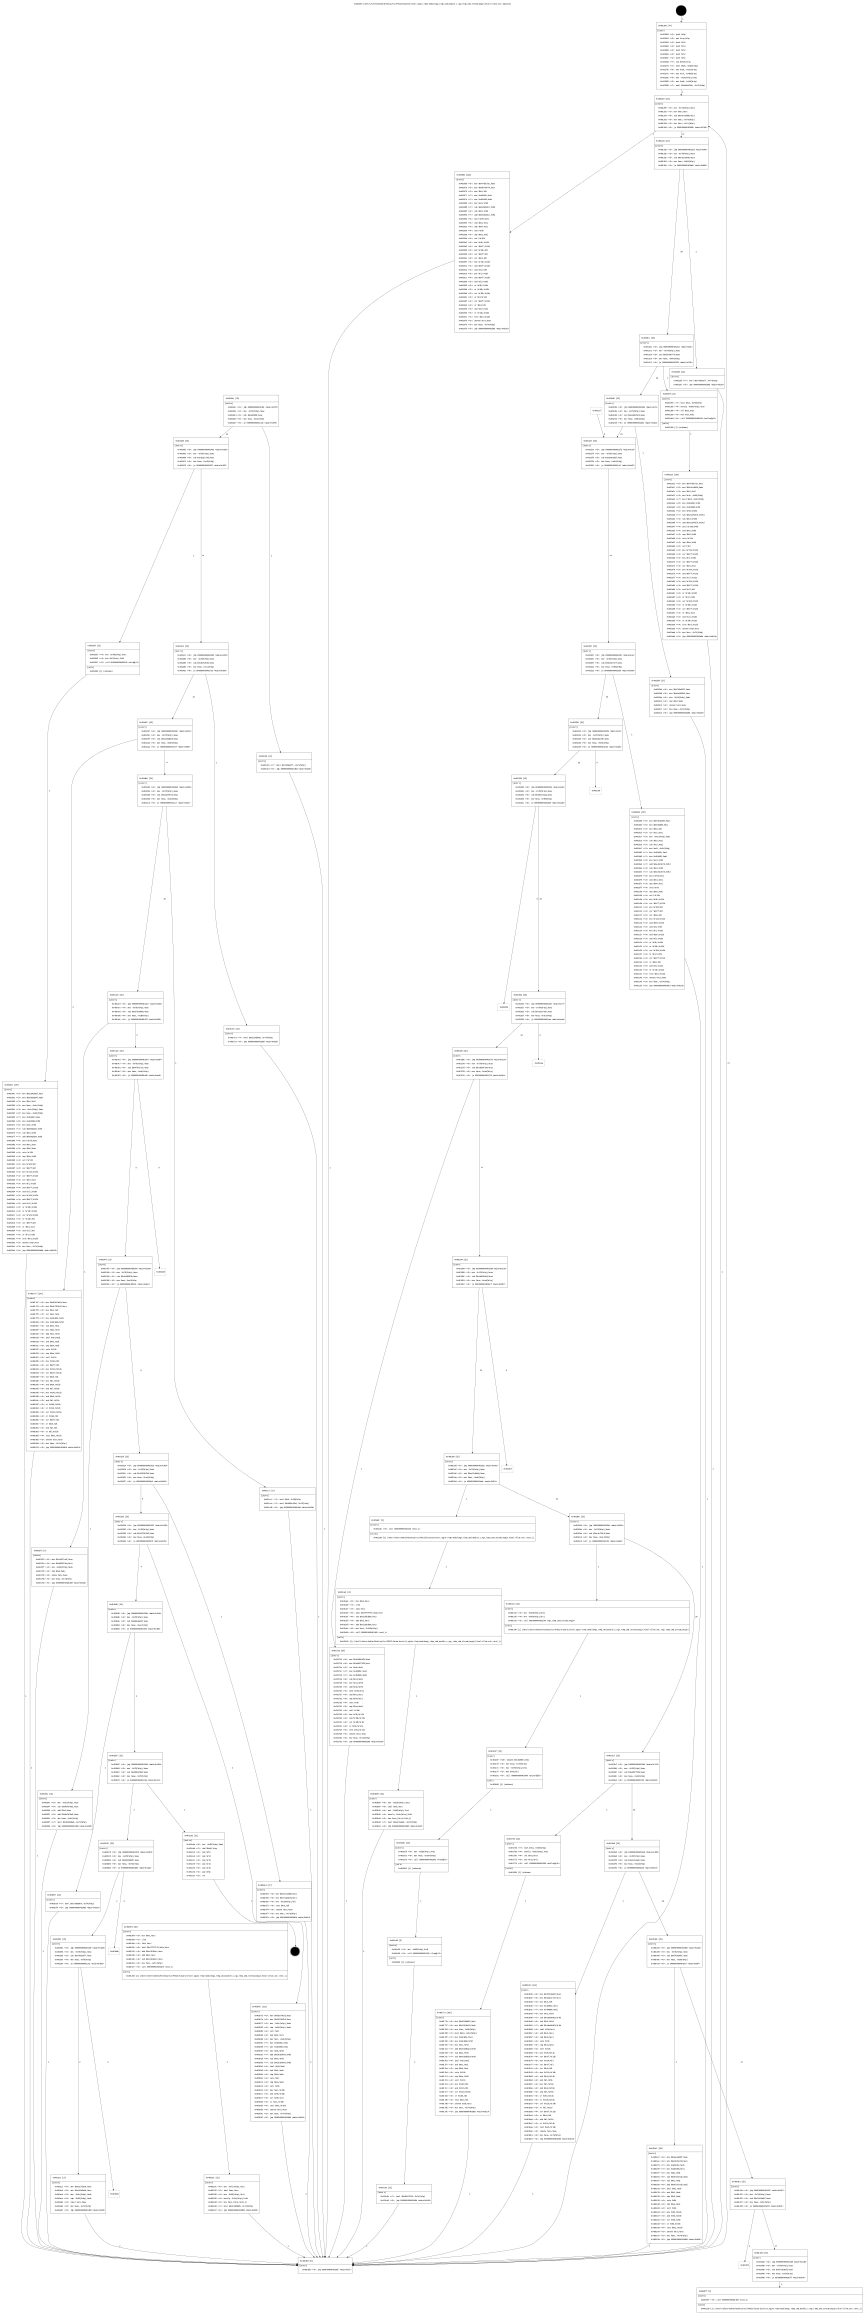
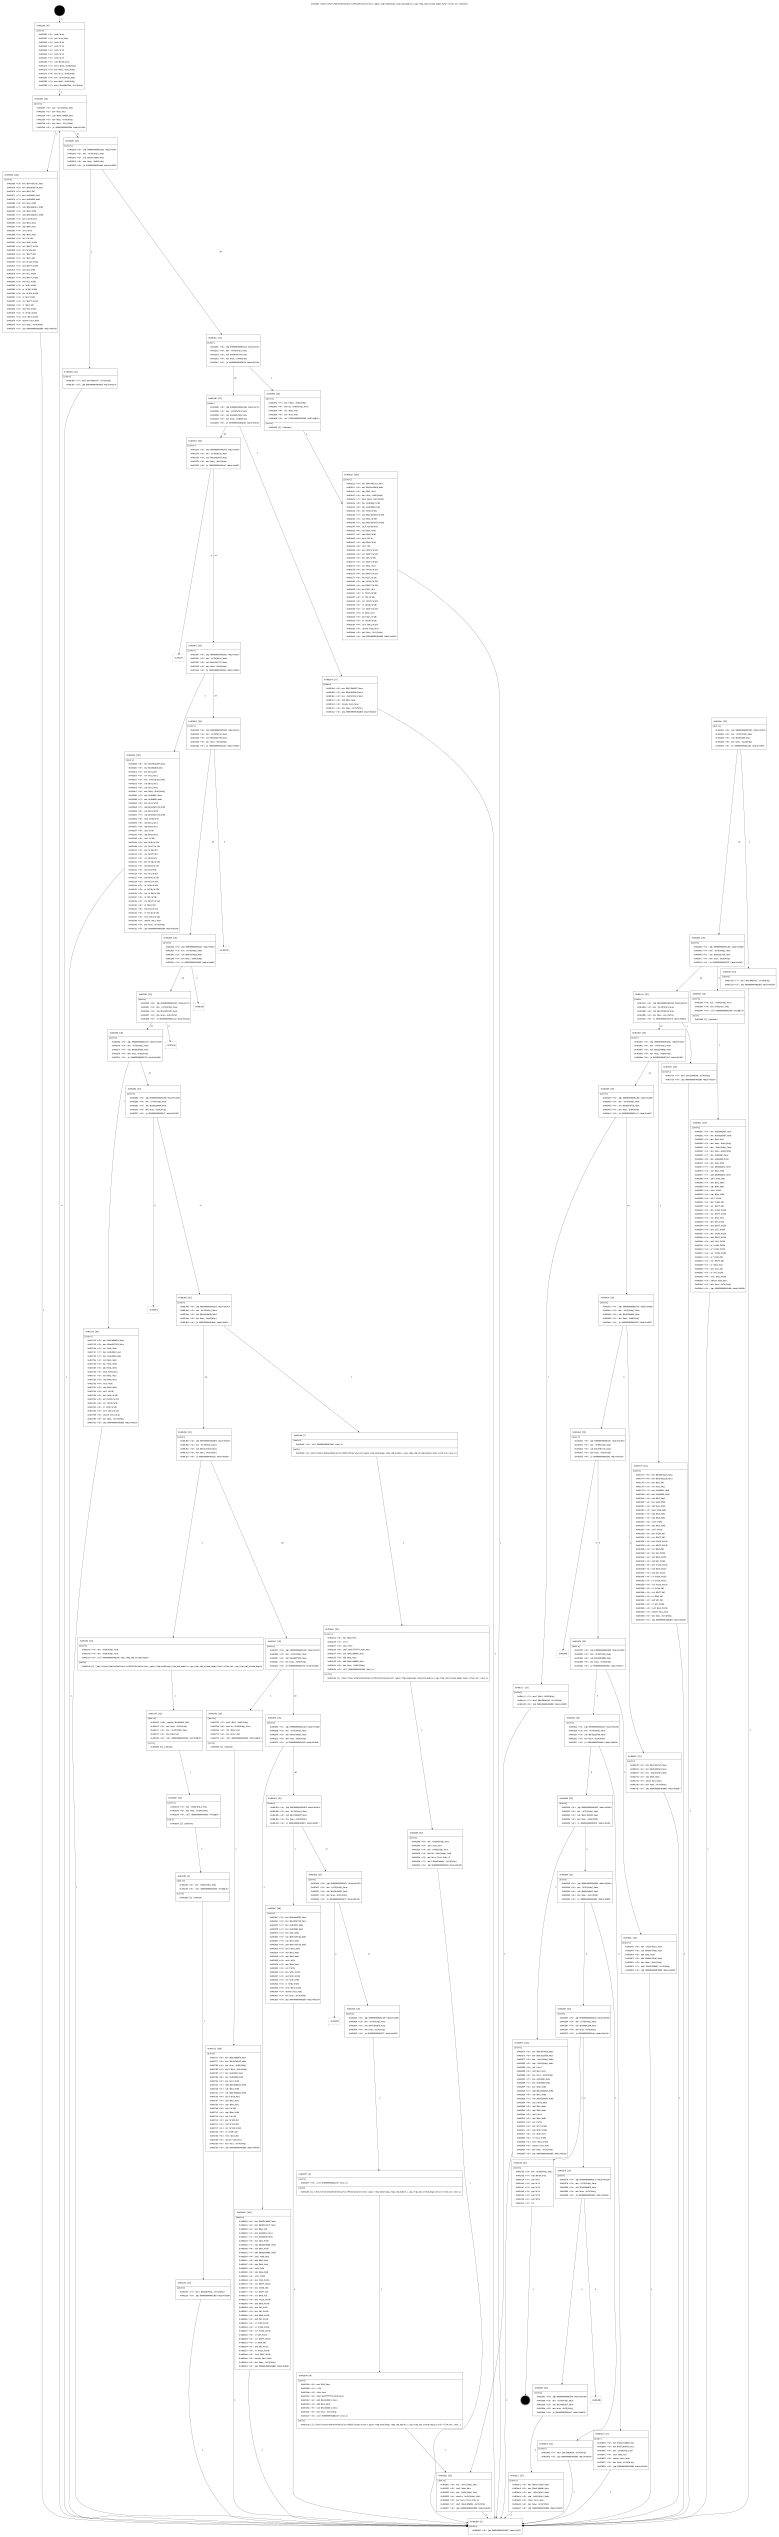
edge "0x401cef" -> "0x4012ee [25]": reversed
edge "0x401cc7 [19]" -> "0x401d8d [5]": now "0x401cc7 [19]" -> "0x40192c [32]"
node "0x4015aa": removed
edge "0x4018ff [5]" -> "0x401904 [40]": added, label "1"
